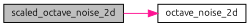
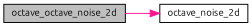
node "scaled_octave_noise_2d": label "scaled_octave_noise_2d" -> "octave_octave_noise_2d"
